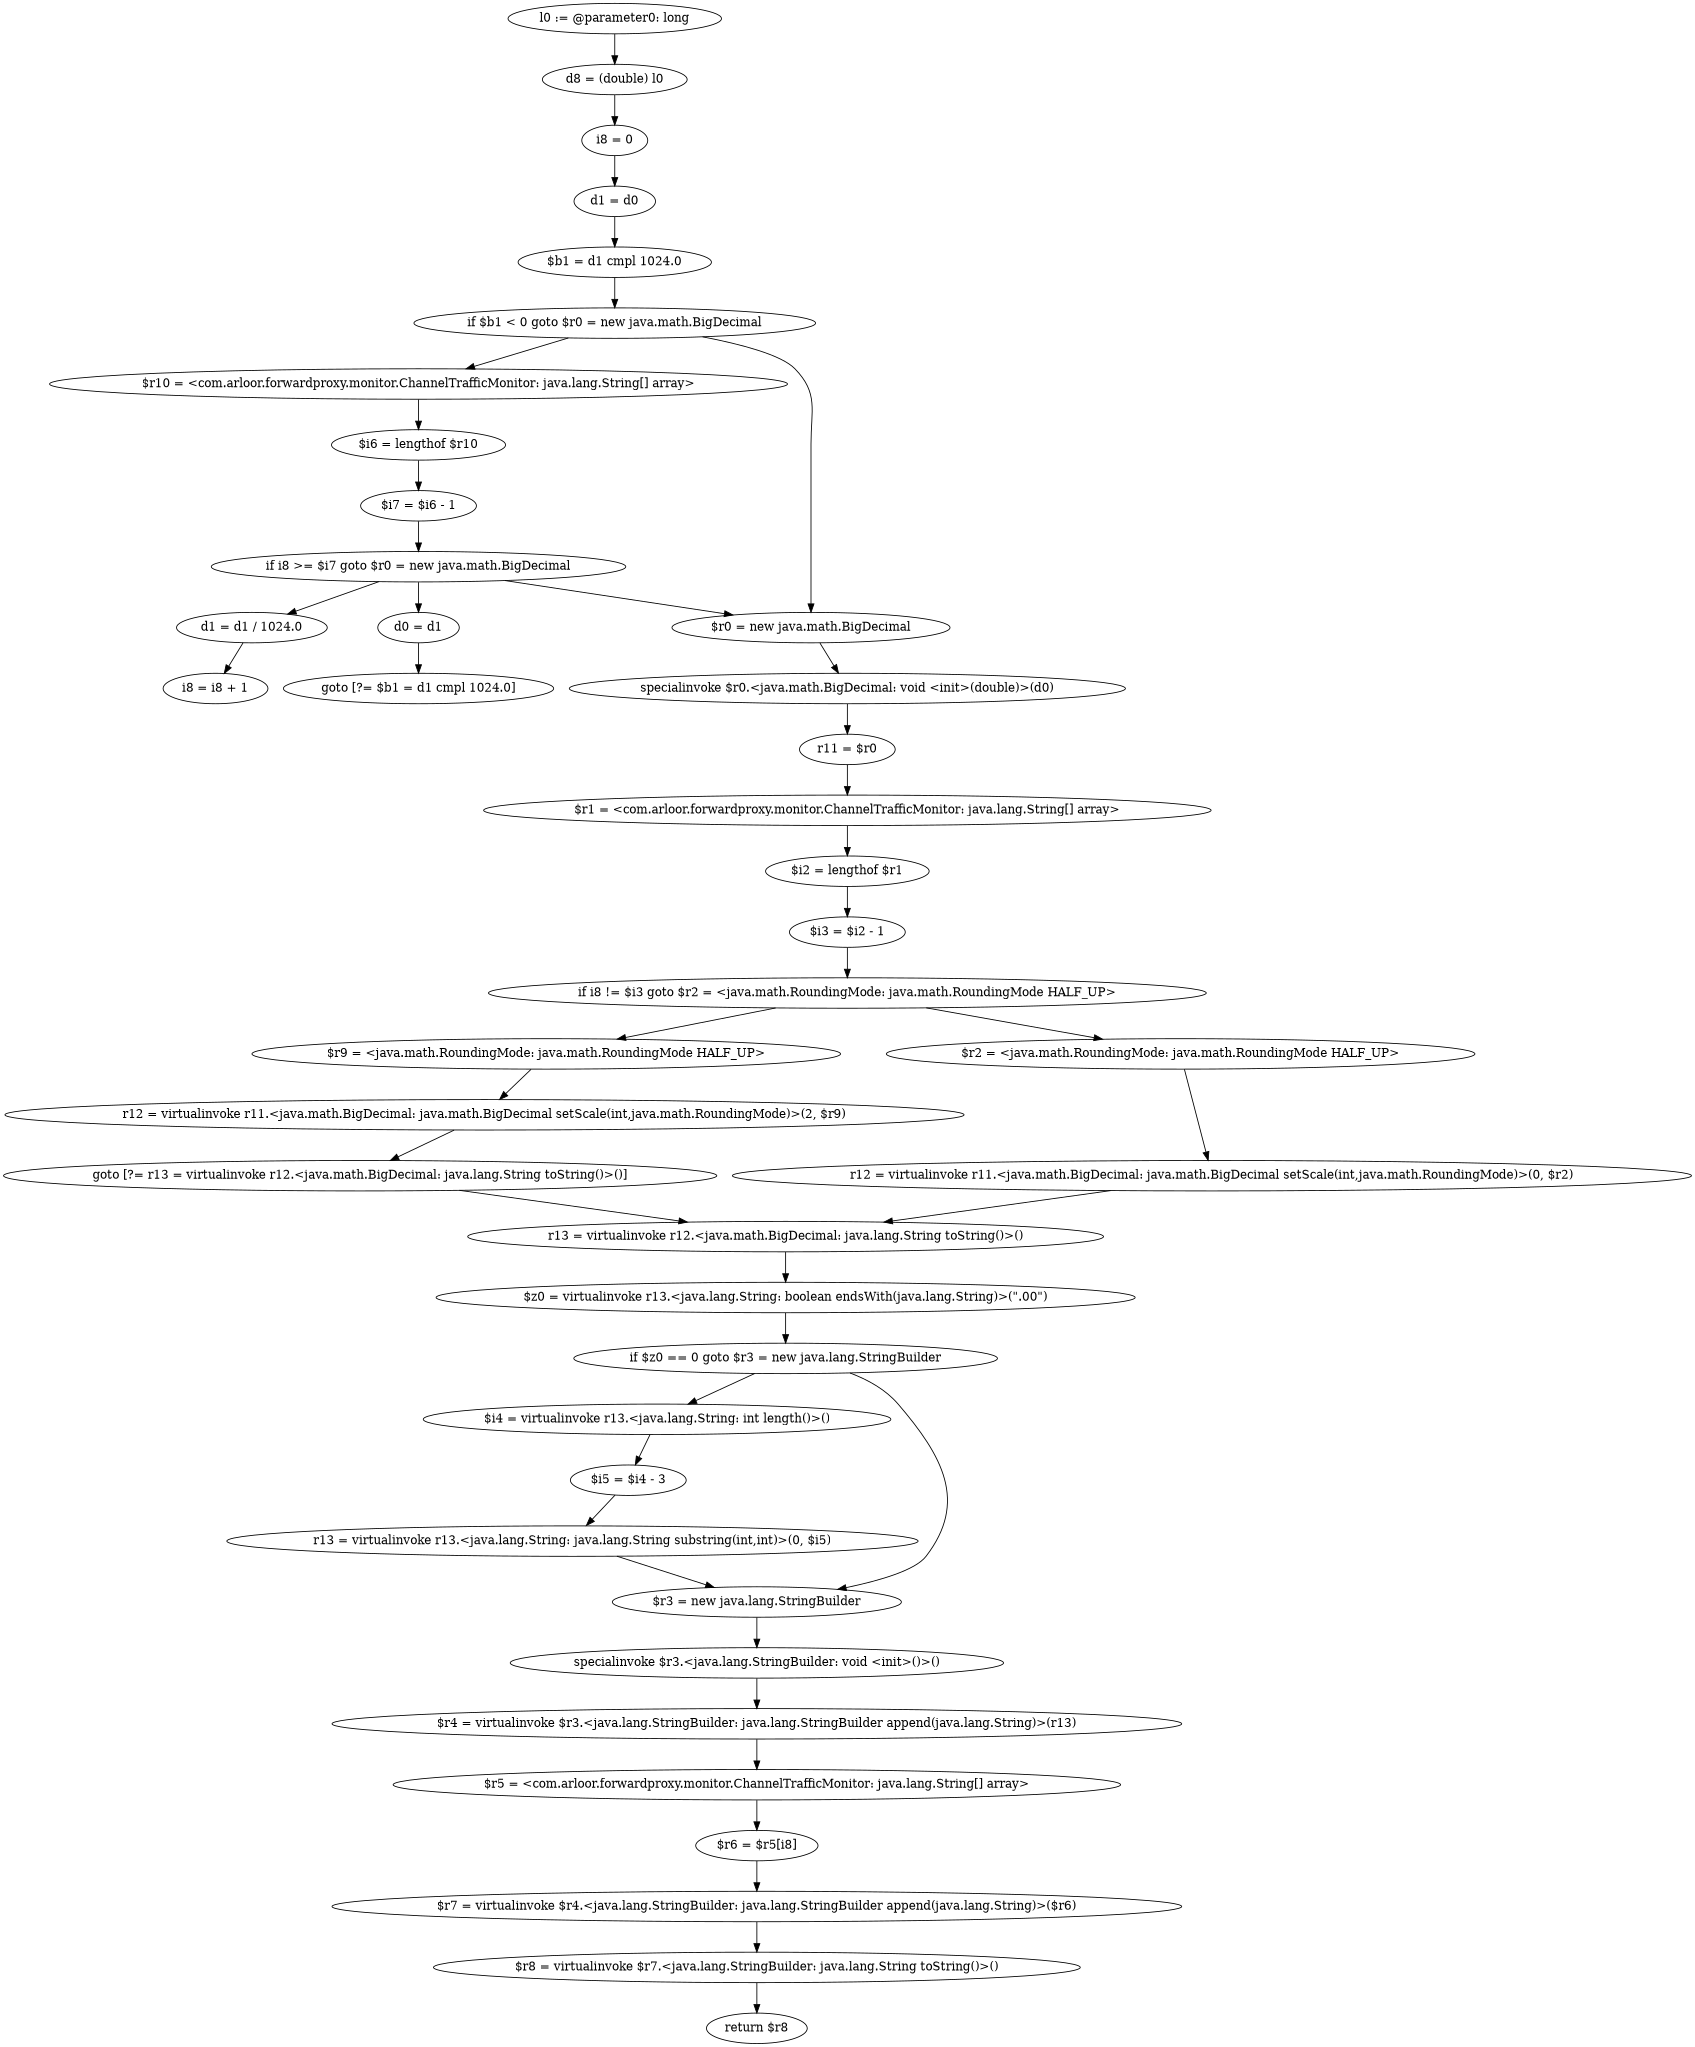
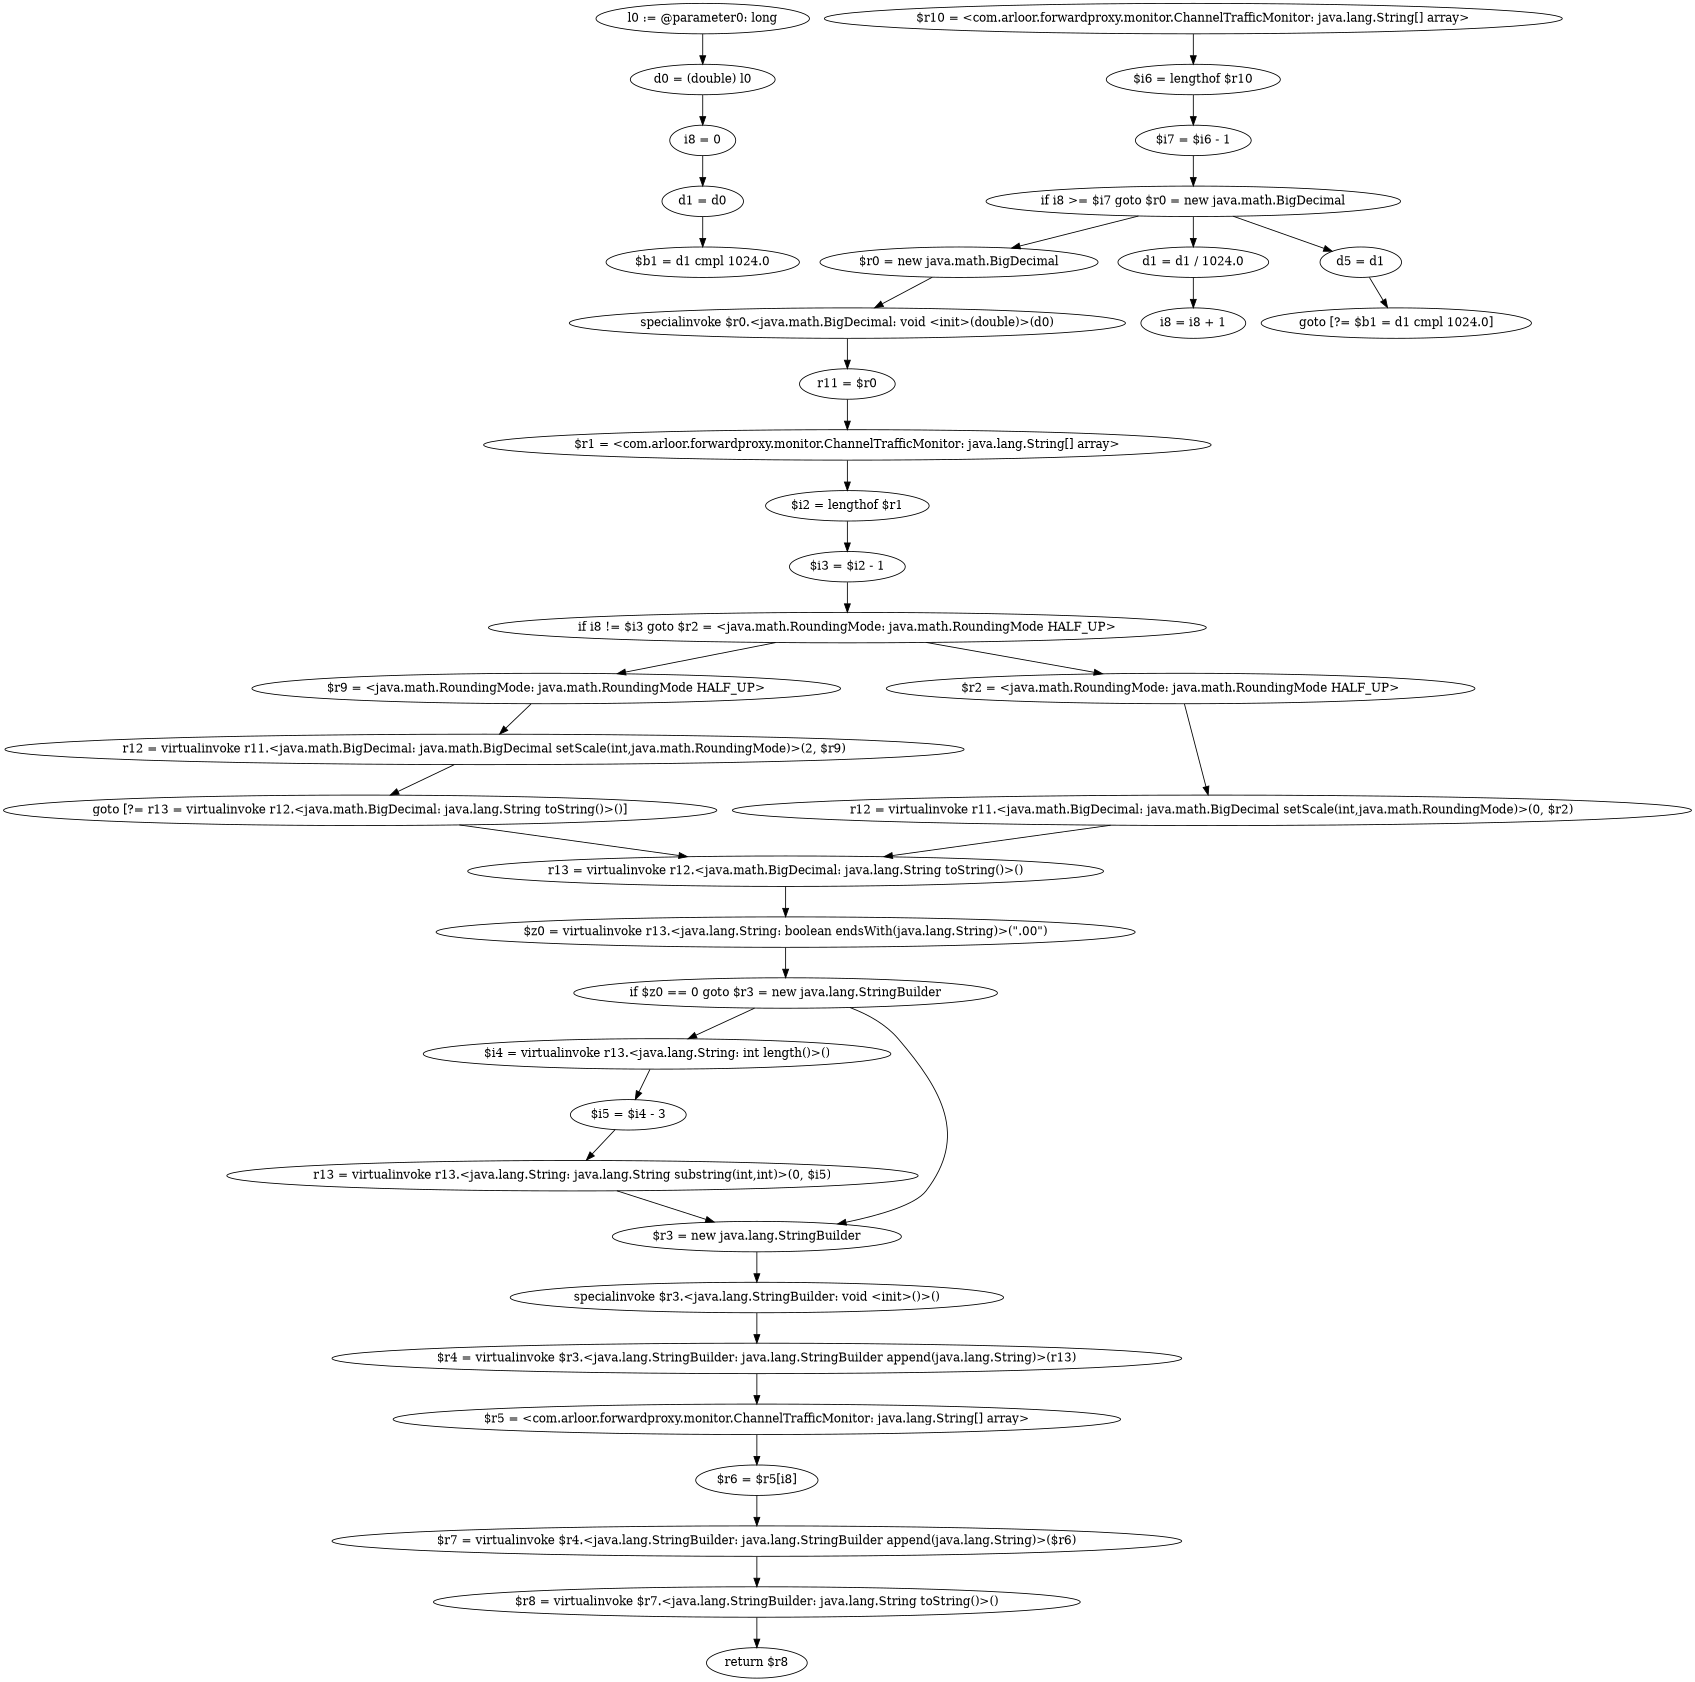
node "d8 = (double) l0": label "d8 = (double) l0" -> "d0 = (double) l0"
node "if $b1 < 0 goto $r0 = new java.math.BigDecimal": removed
node "d0 = d1": label "d0 = d1" -> "d5 = d1"
